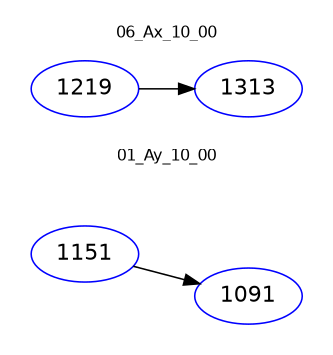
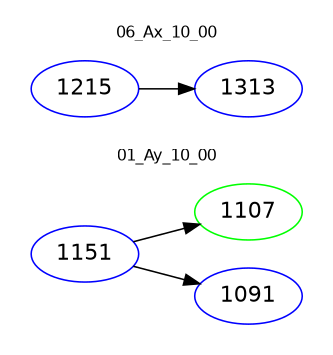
node "1219": label "1219" -> "1215"
node "1107": added
